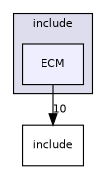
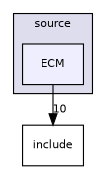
cluster "include": label "include" -> "source"
